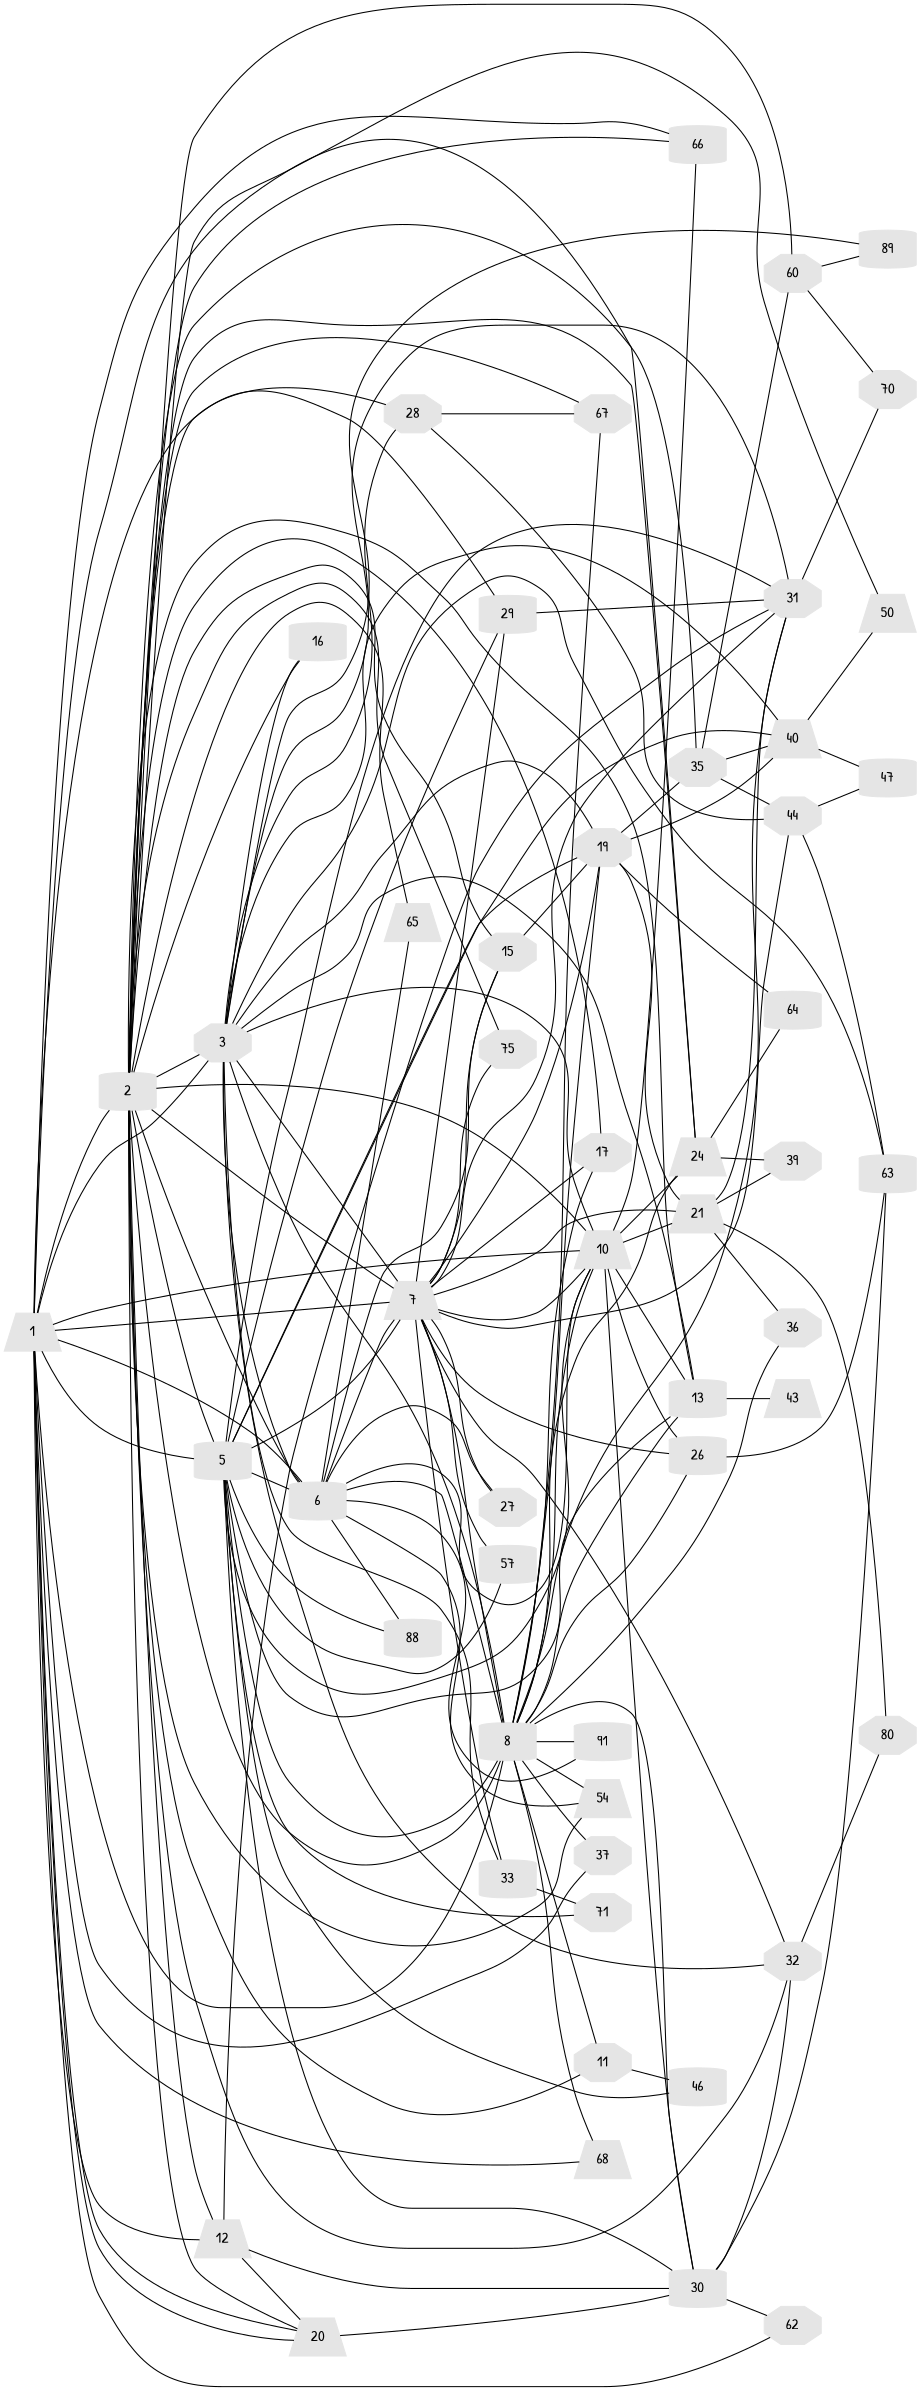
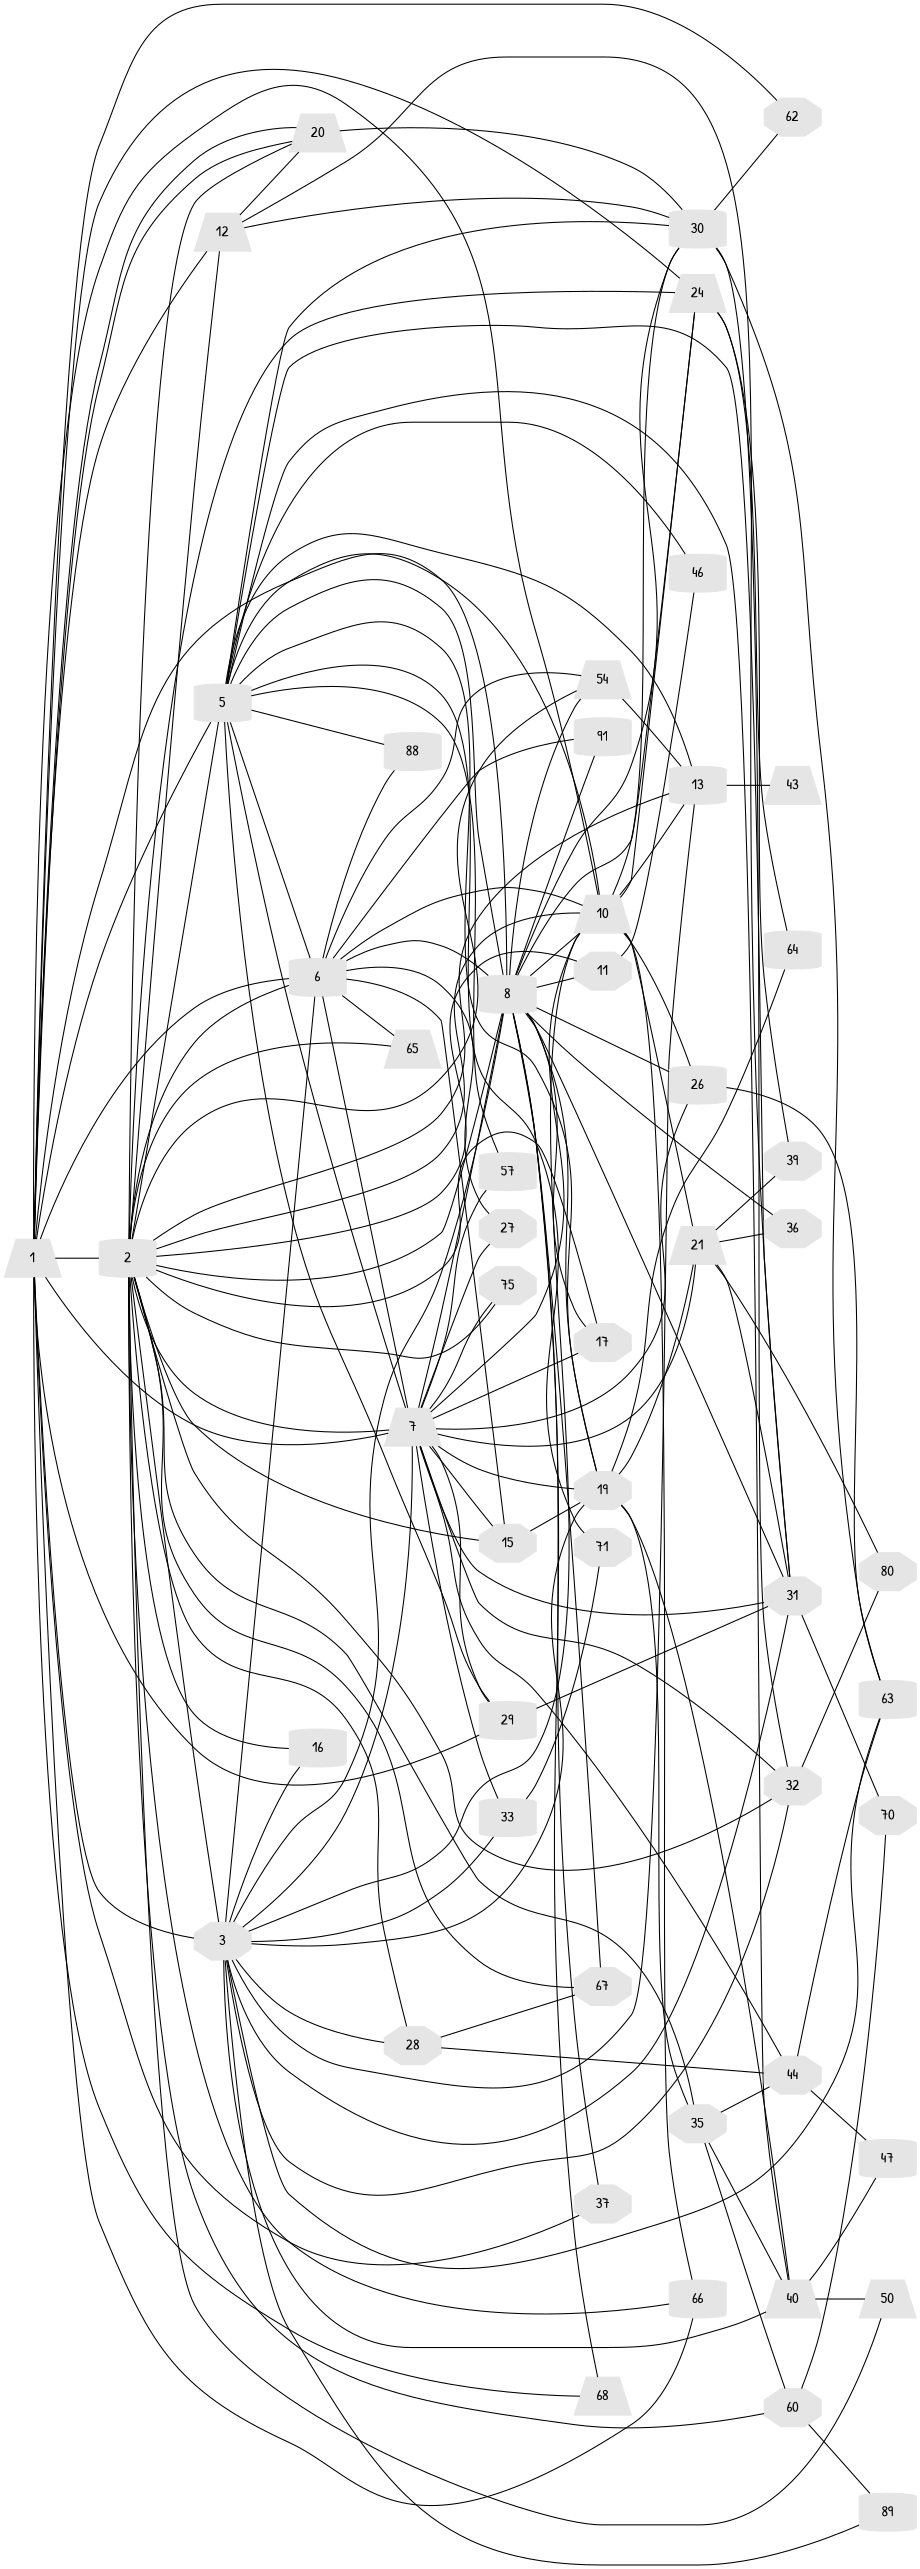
edge "13" -- "8": now "13" -- "54"
